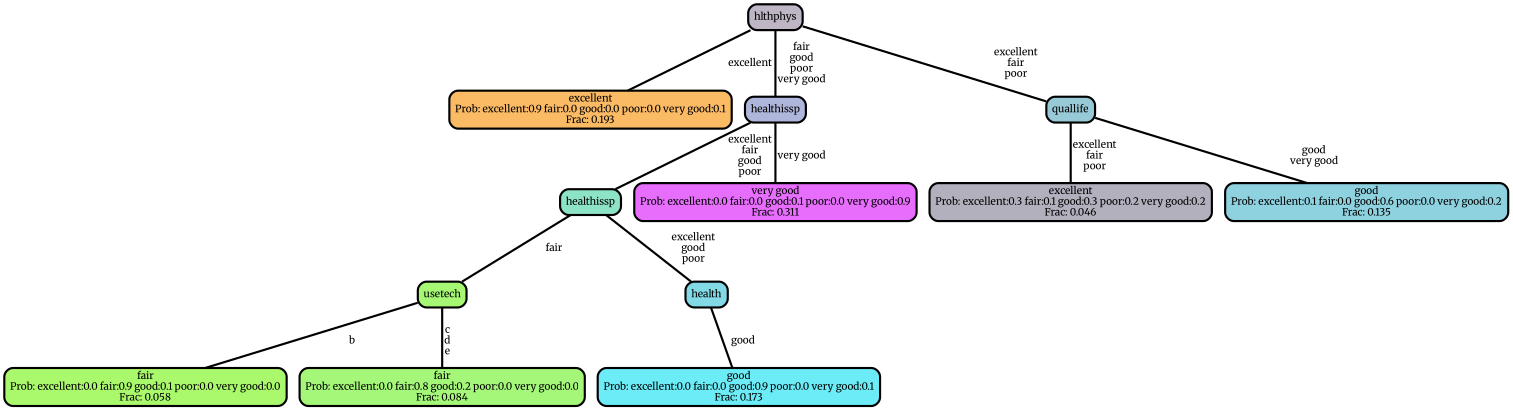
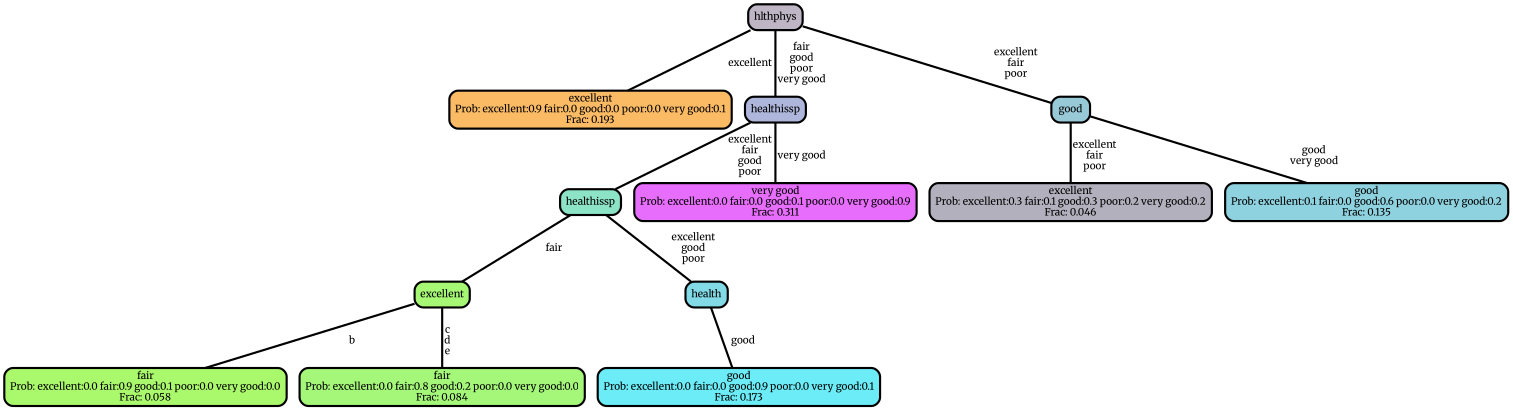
node "quallife": label "quallife" -> "good"
node "usetech": label "usetech" -> "excellent"
